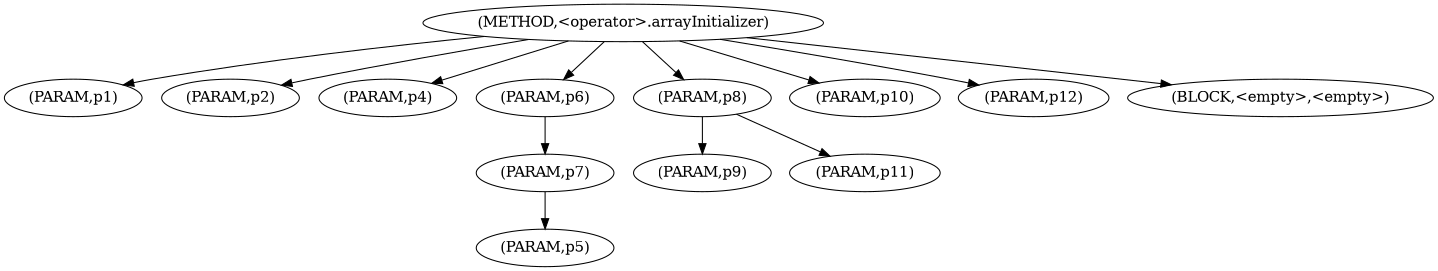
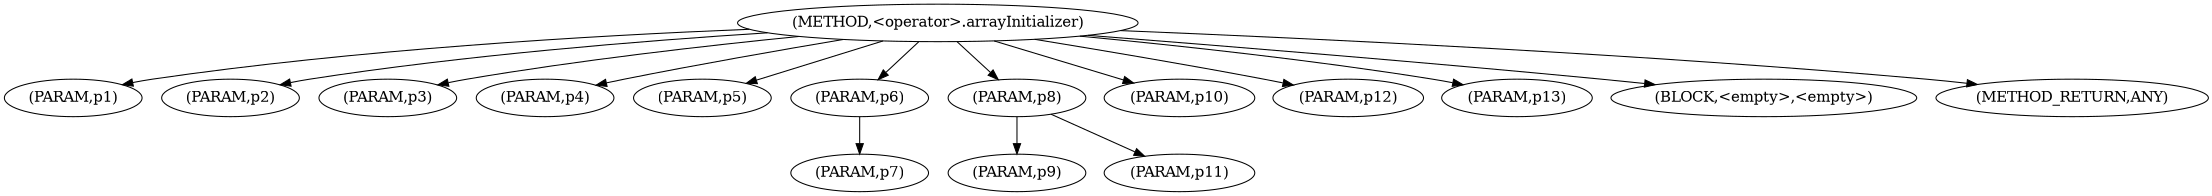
node "(PARAM,p3)": added
node "(PARAM,p13)": added
node "(METHOD_RETURN,ANY)": added
edge "(PARAM,p7)" -> "(PARAM,p5)": now "(METHOD,<operator>.arrayInitializer)" -> "(PARAM,p5)"
